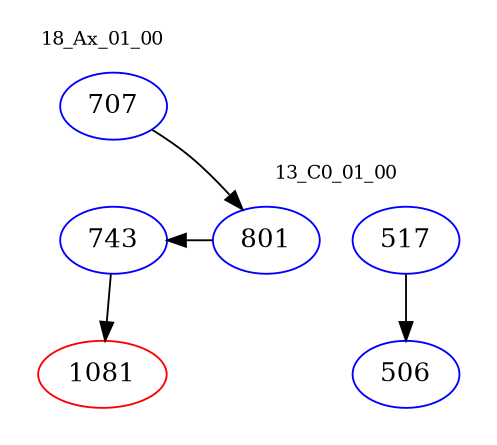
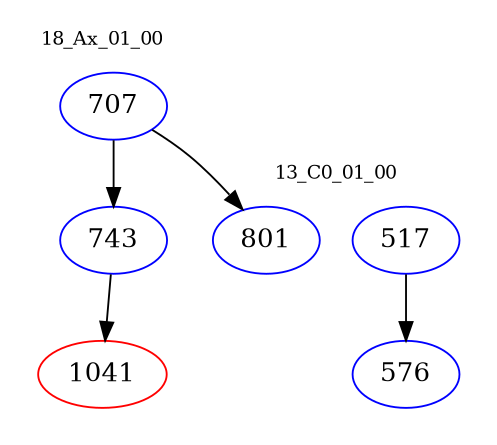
edge "801" -> "743": now "707" -> "743"
node "1081": label "1081" -> "1041"
node "506": label "506" -> "576"
